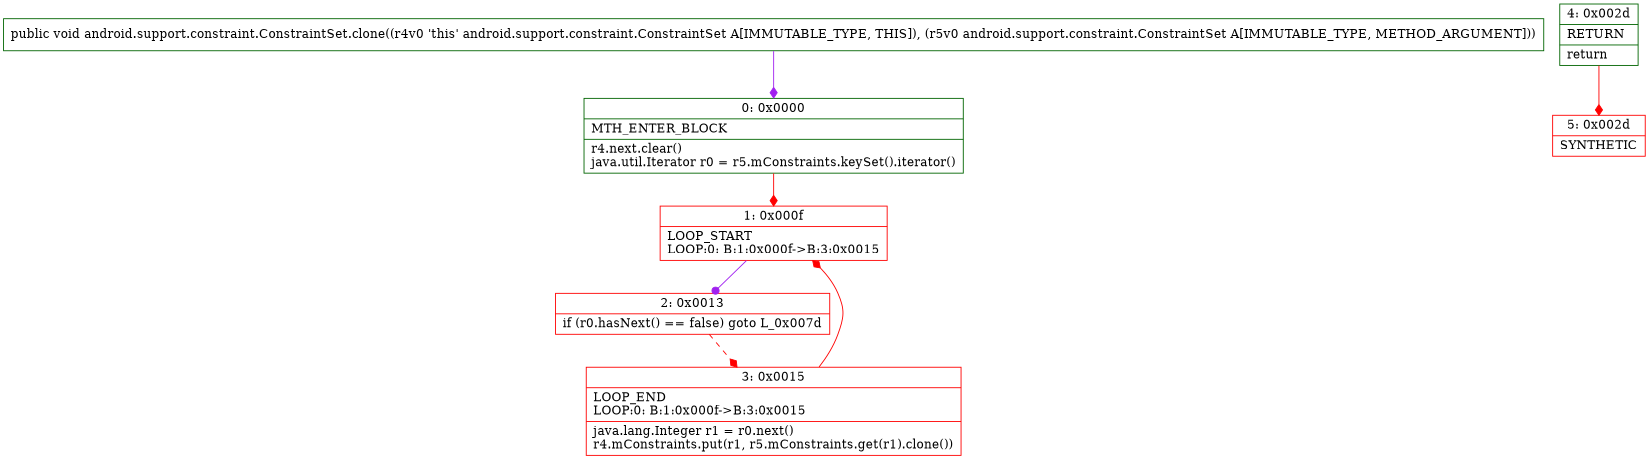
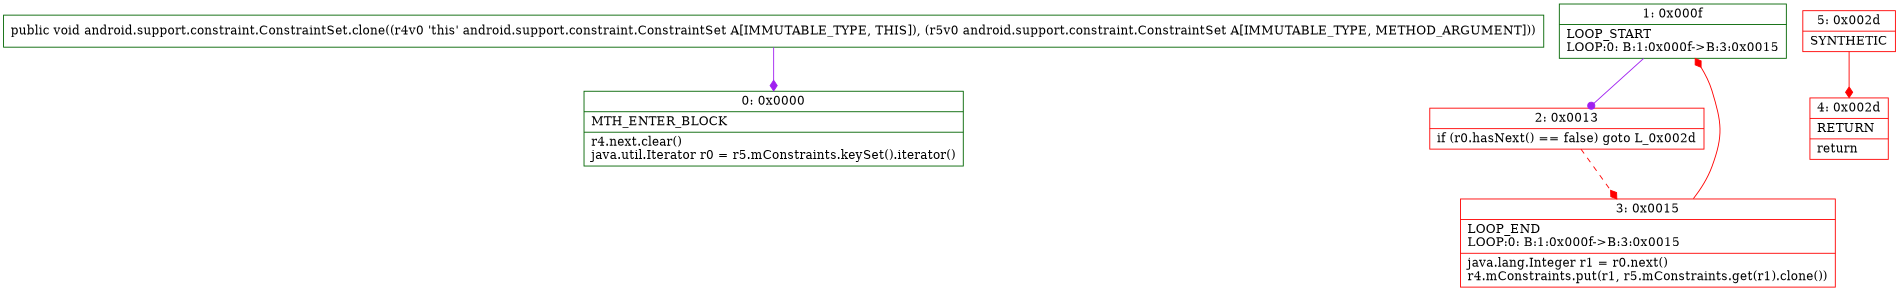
node "4: 0x002d": color darkgreen -> red
edge "4: 0x002d" -> "5: 0x002d": reversed
edge "0: 0x0000" -> "1: 0x000f": removed
node "1: 0x000f": color red -> darkgreen
node "2: 0x0013": text "if (r0.hasNext() == false) goto L_0x007d" -> "if (r0.hasNext() == false) goto L_0x002d"
